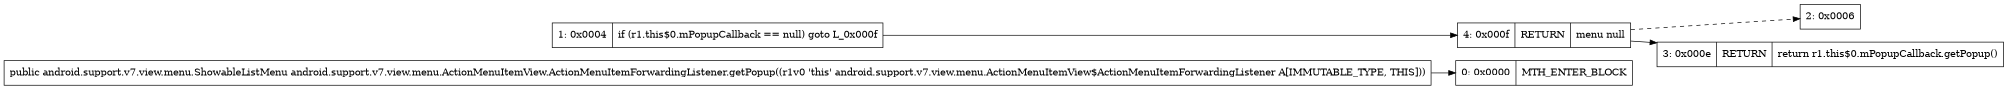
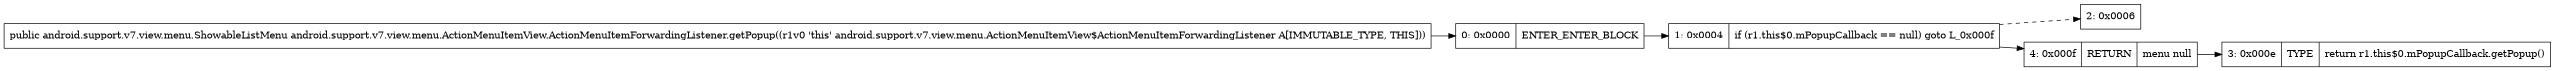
edge "4: 0x000f" -> "2: 0x0006": now "1: 0x0004" -> "2: 0x0006"
edge "0: 0x0000" -> "1: 0x0004": added
node "3: 0x000e": text "RETURN" -> "TYPE"
node "0: 0x0000": text "MTH_ENTER_BLOCK" -> "ENTER_ENTER_BLOCK"
